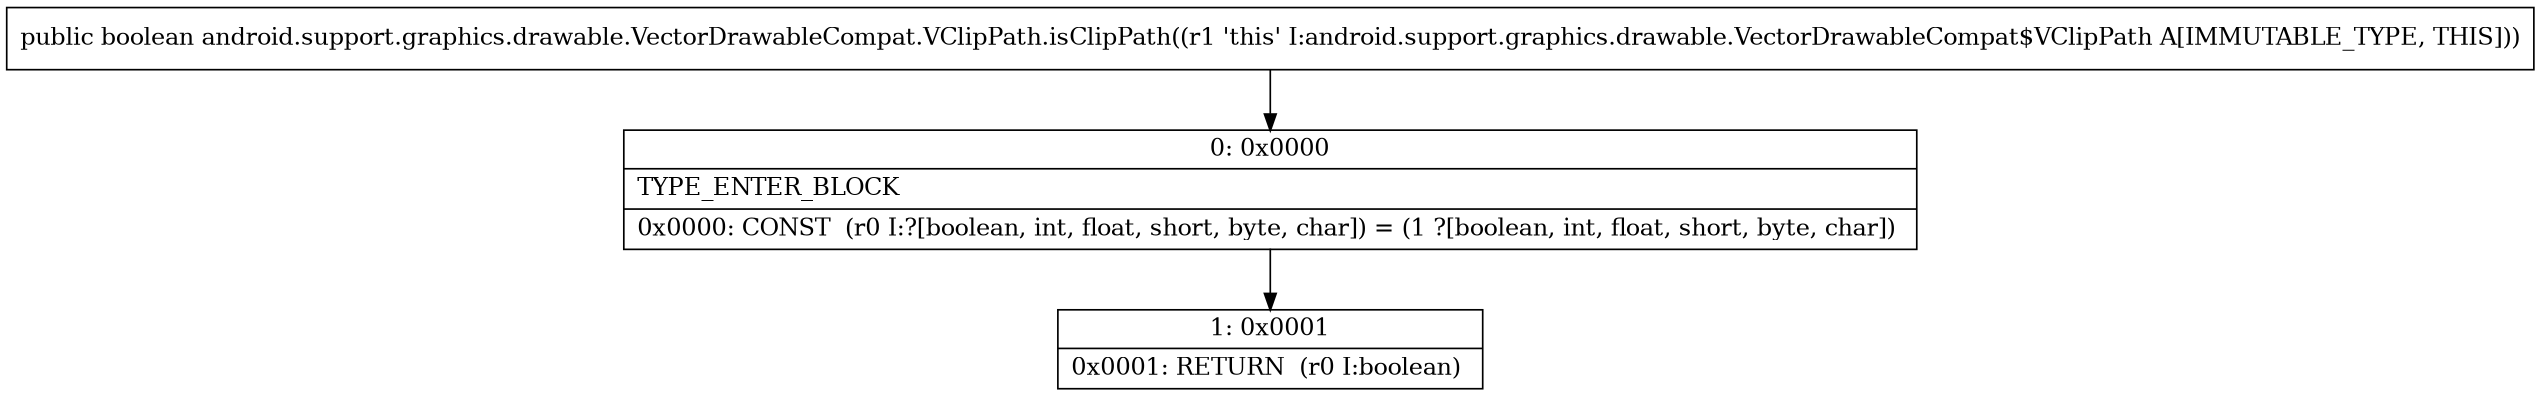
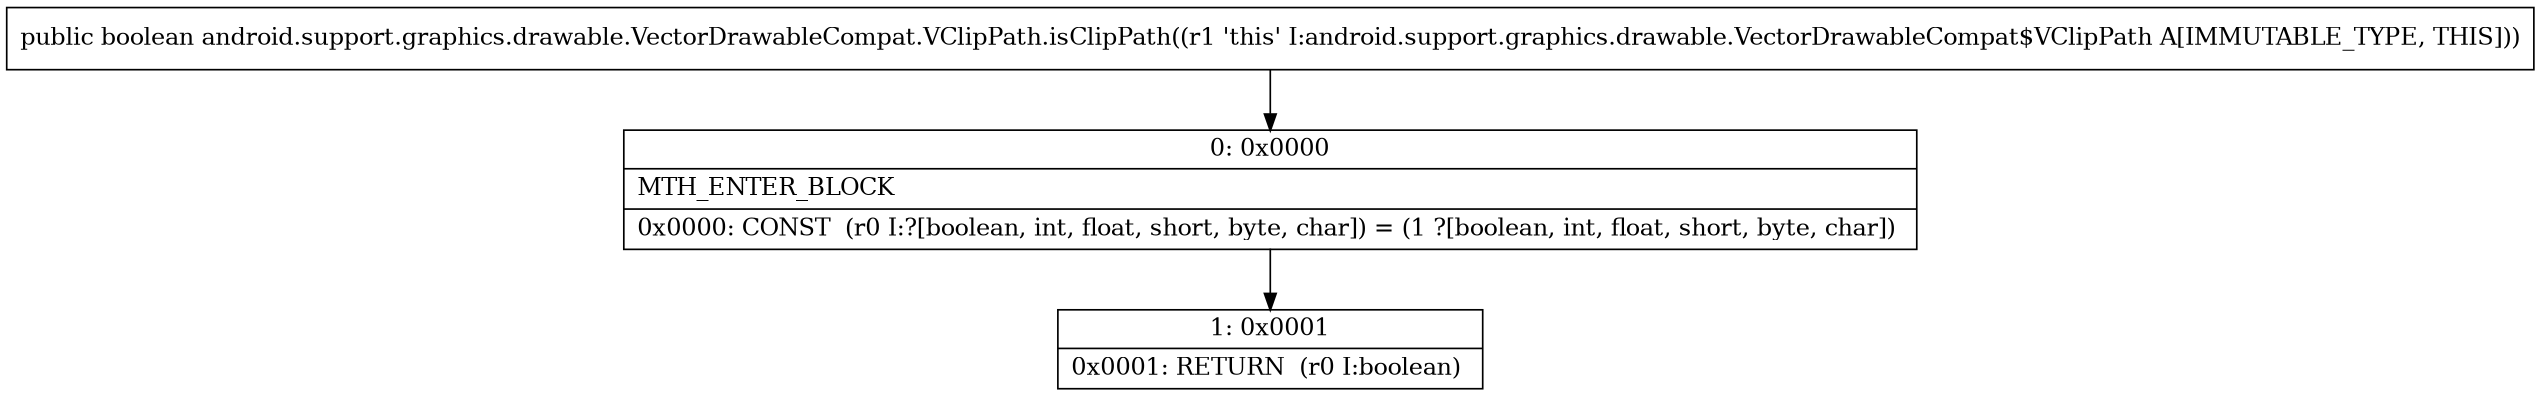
node "0: 0x0000": text "TYPE_ENTER_BLOCK" -> "MTH_ENTER_BLOCK"
